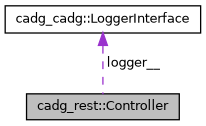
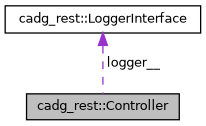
node "cadg_cadg::LoggerInterface": label "cadg_cadg::LoggerInterface" -> "cadg_rest::LoggerInterface"
